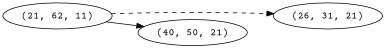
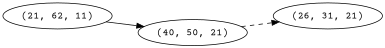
edge "(21, 62, 11)" -> "(26, 31, 21)": now "(40, 50, 21)" -> "(26, 31, 21)"
